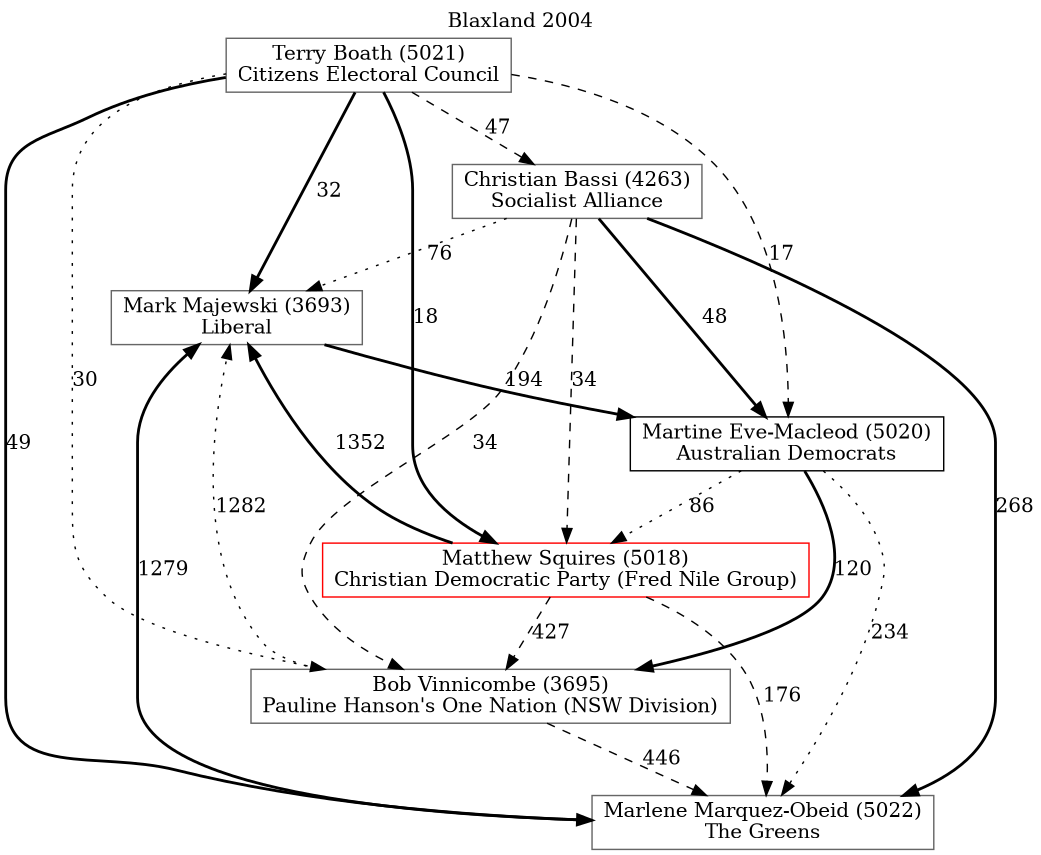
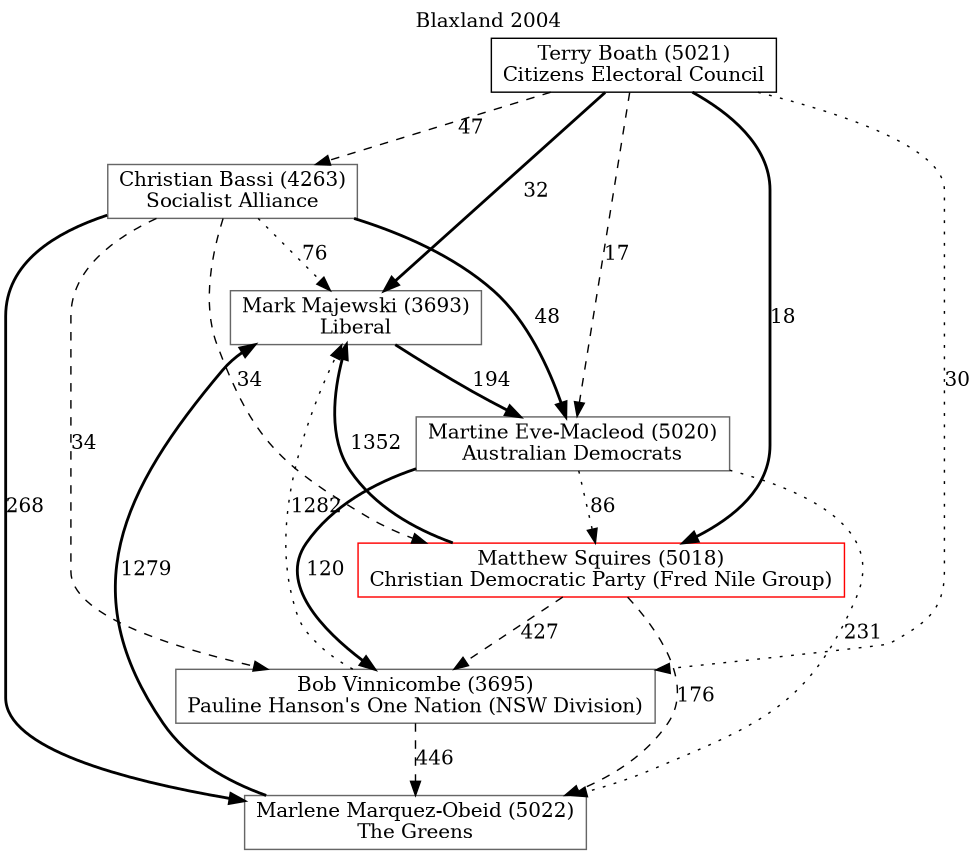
node "Terry Boath (5021) Citizens Electoral Council": color gray40 -> black
node "Martine Eve-Macleod (5020) Australian Democrats": color black -> gray40
edge "Terry Boath (5021) Citizens Electoral Council" -> "Marlene Marquez-Obeid (5022) The Greens": removed, label "49"
edge "Martine Eve-Macleod (5020) Australian Democrats" -> "Marlene Marquez-Obeid (5022) The Greens": label "234" -> "231"
